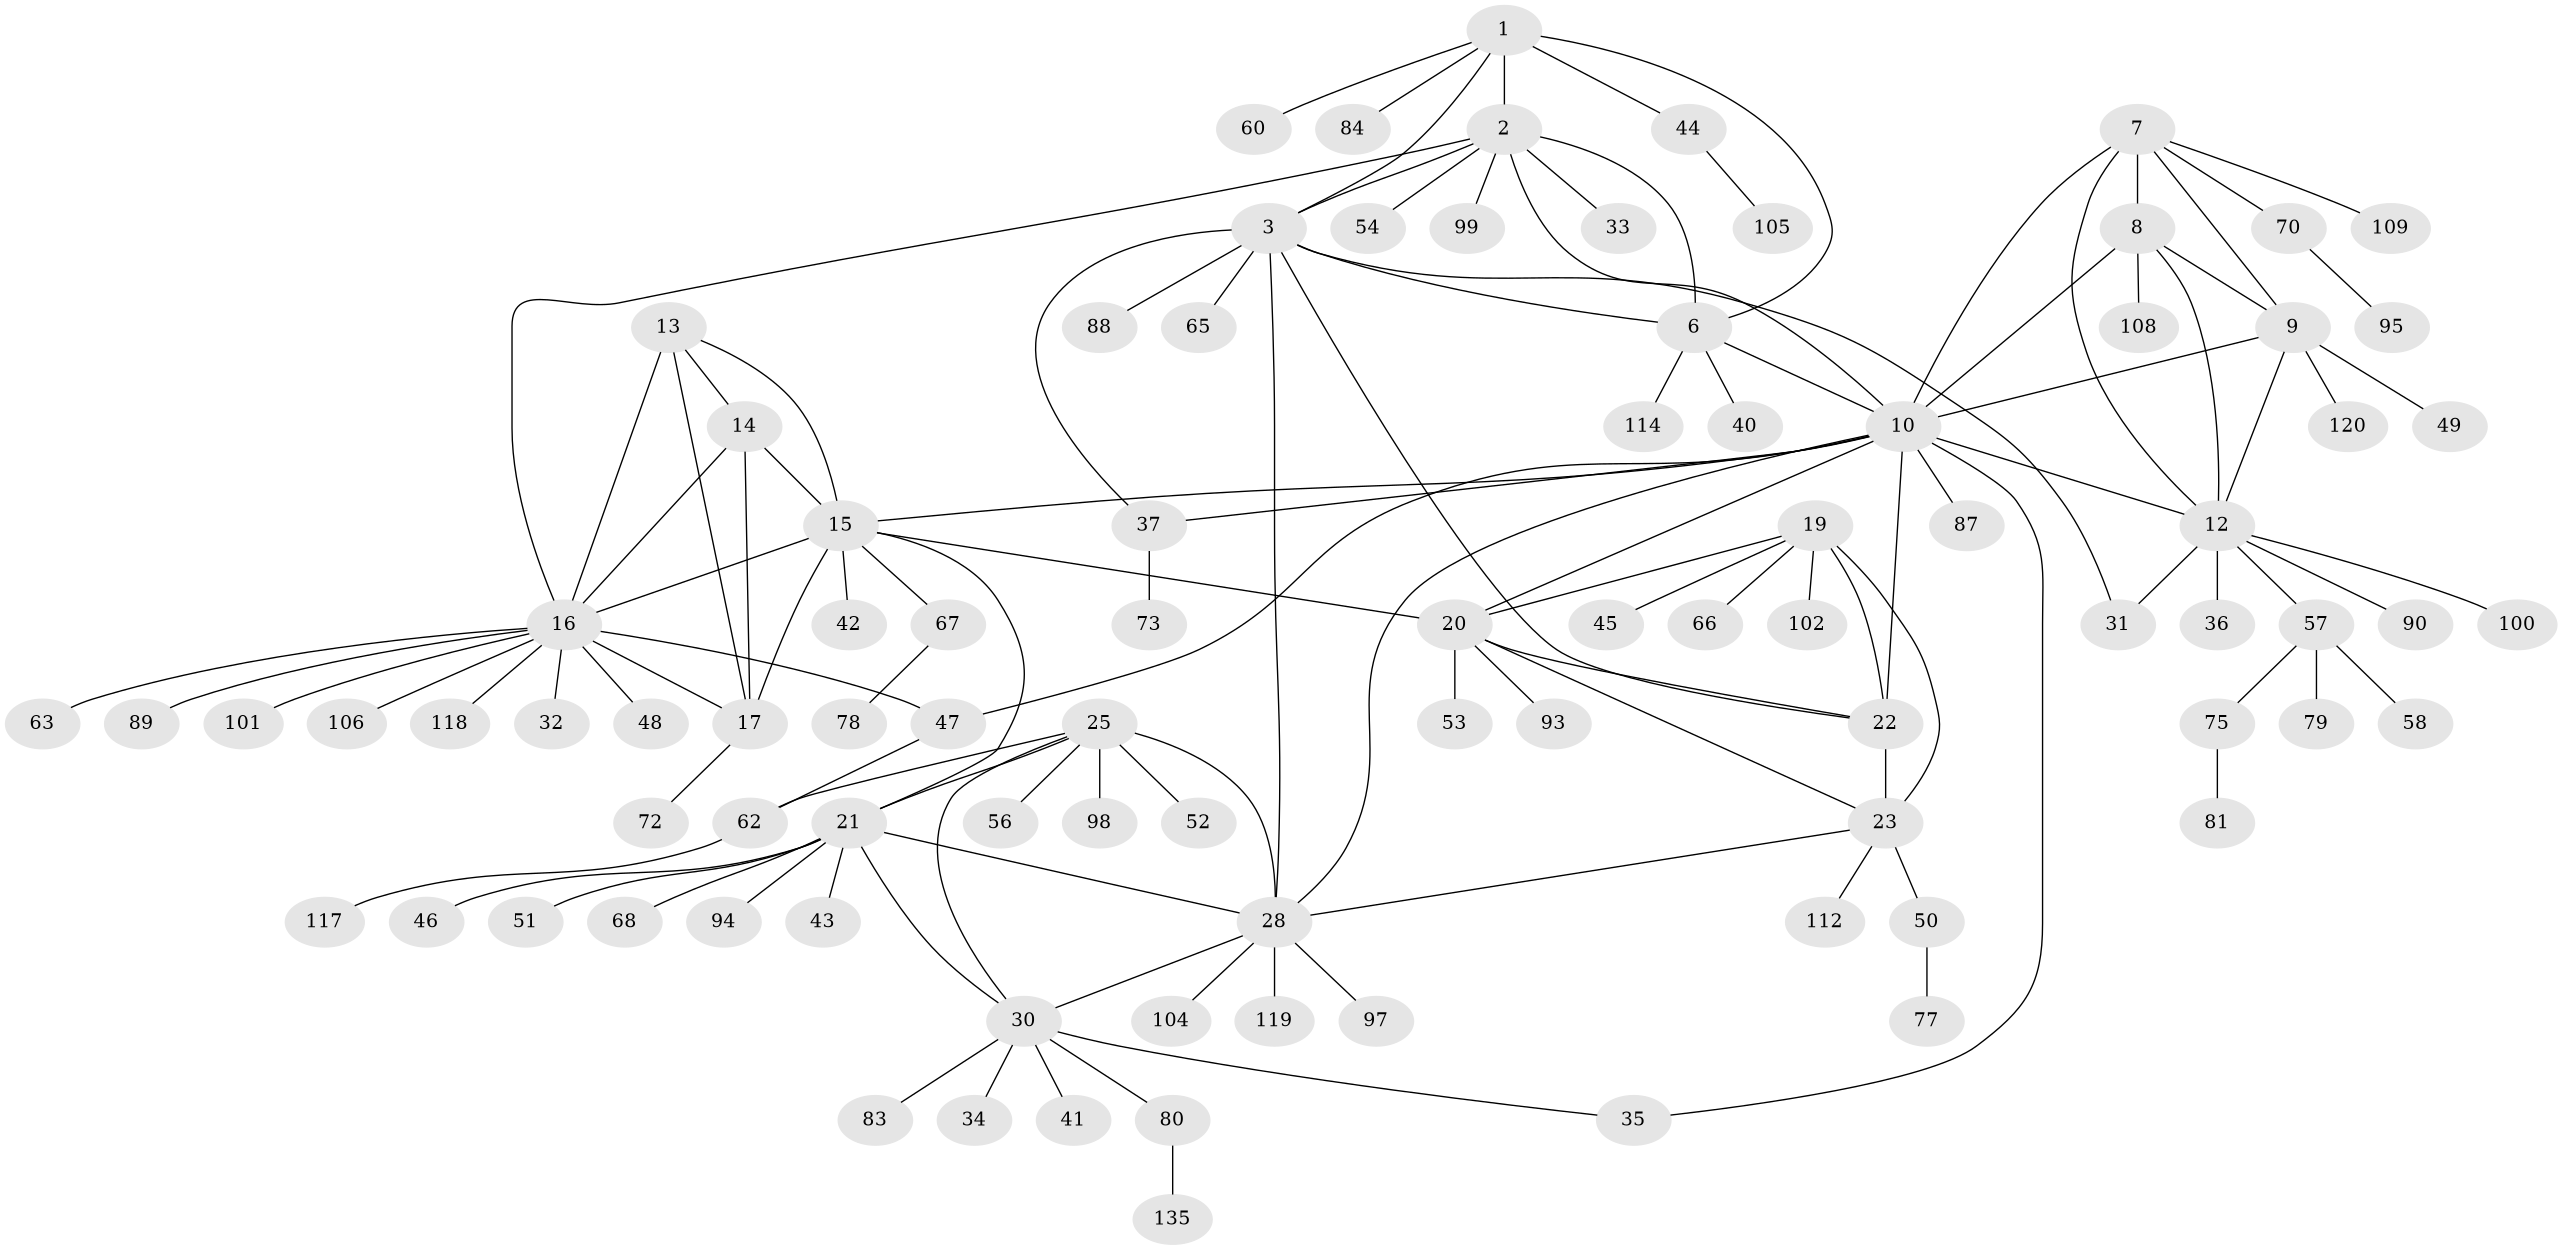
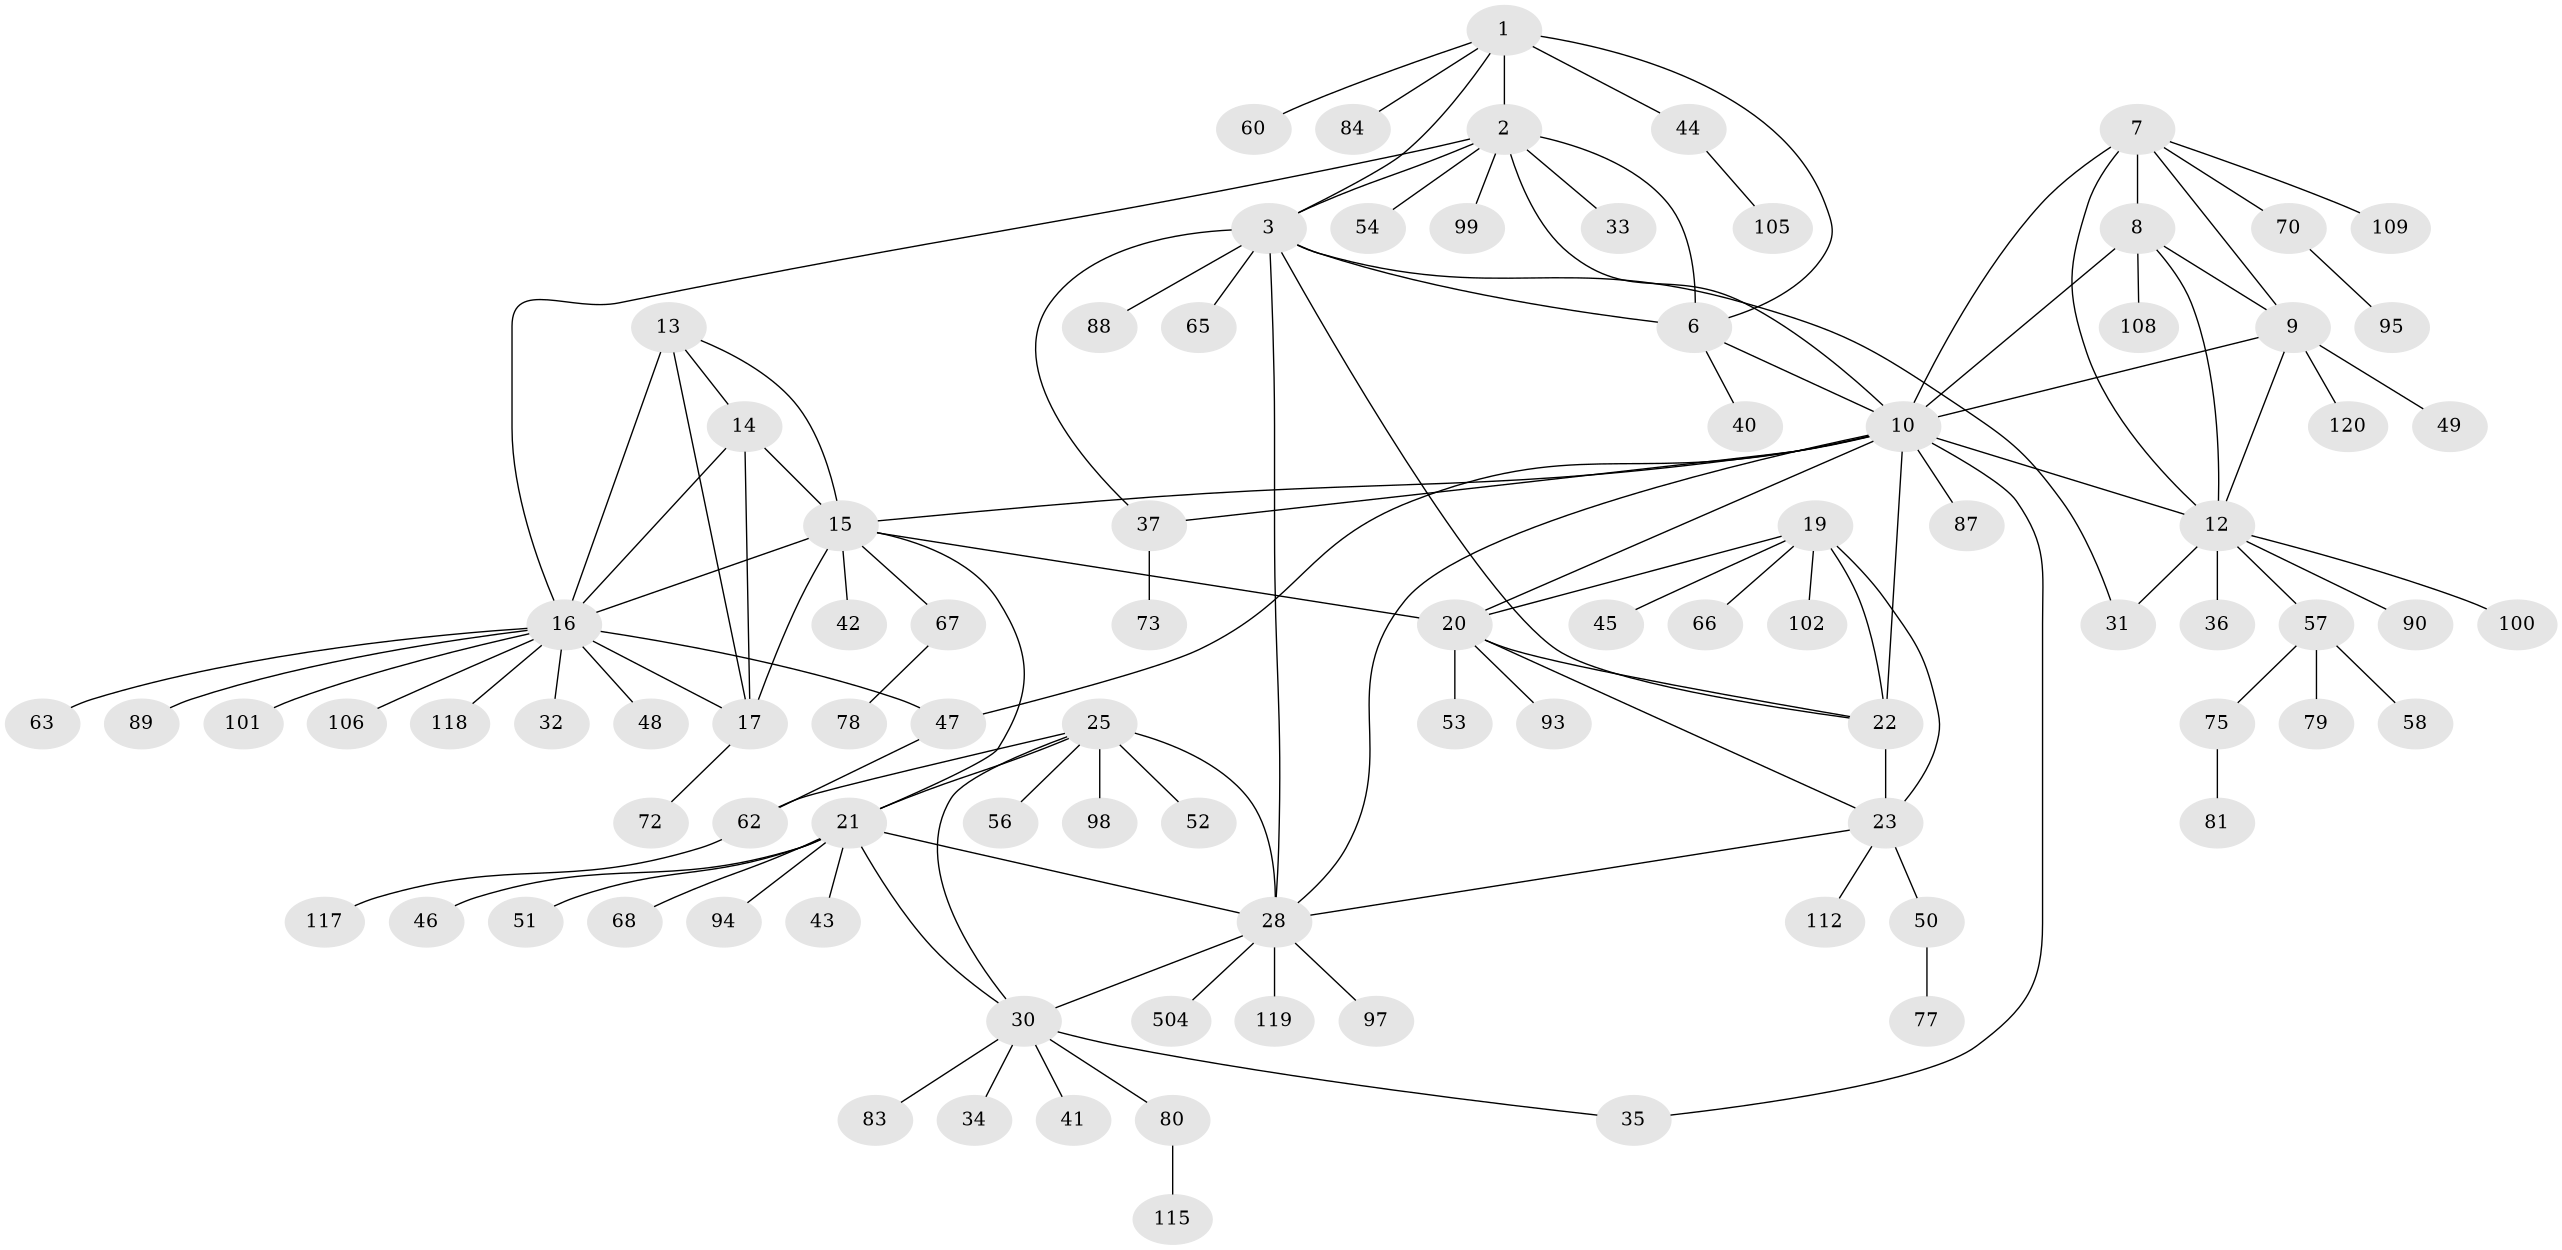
node "114": removed
node "104": label "104" -> "504"
node "135": label "135" -> "115"
